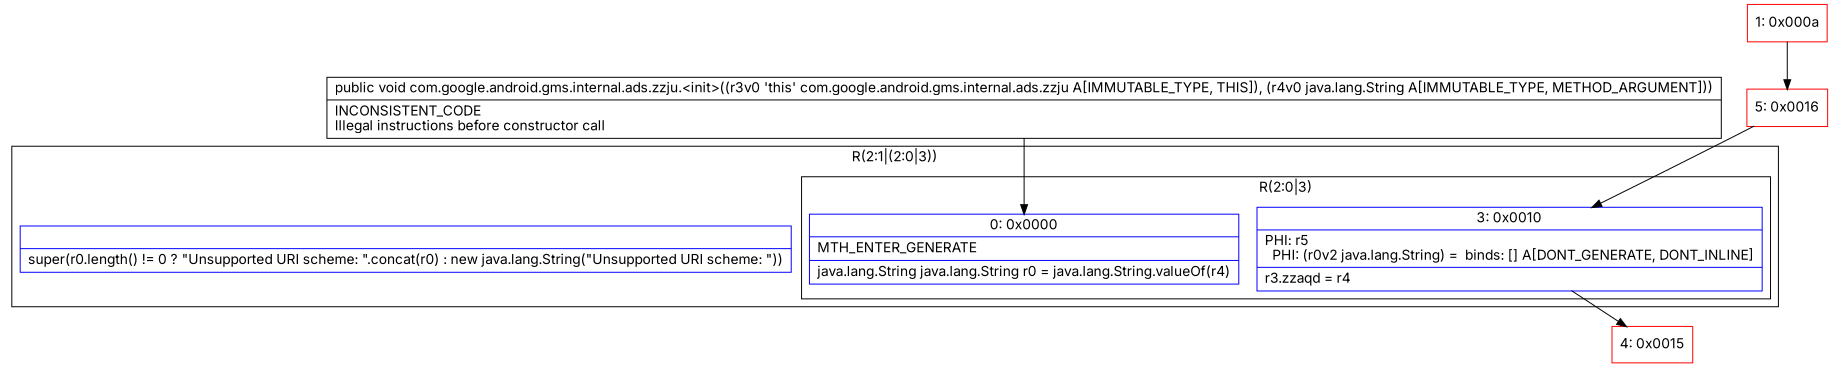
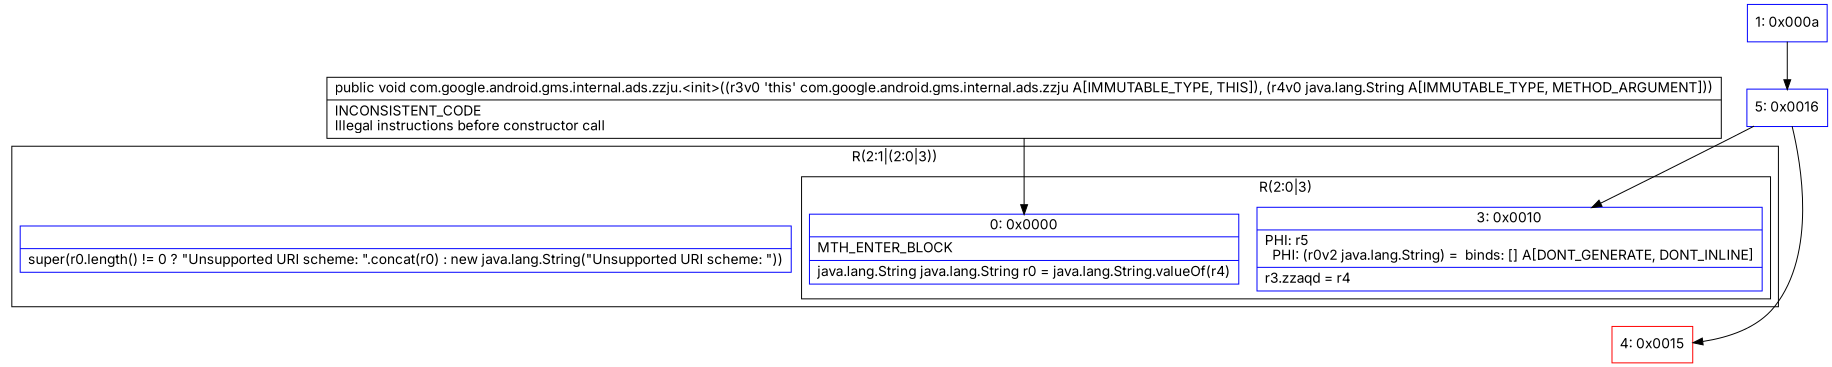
node "1: 0x000a": color red -> blue
node "5: 0x0016": color red -> blue
node "0: 0x0000": text "MTH_ENTER_GENERATE" -> "MTH_ENTER_BLOCK"
edge "3: 0x0010" -> "4: 0x0015": now "5: 0x0016" -> "4: 0x0015"
